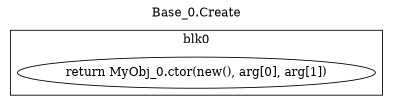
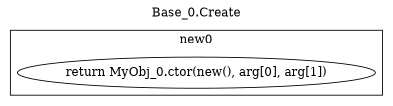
cluster "blk0": label "blk0" -> "new0"
